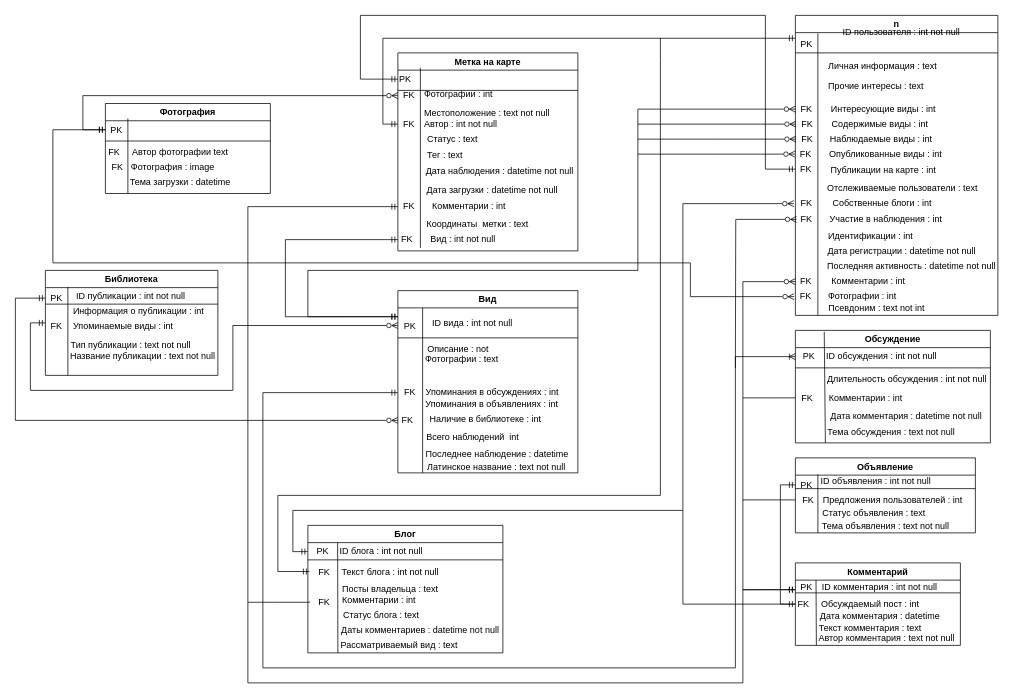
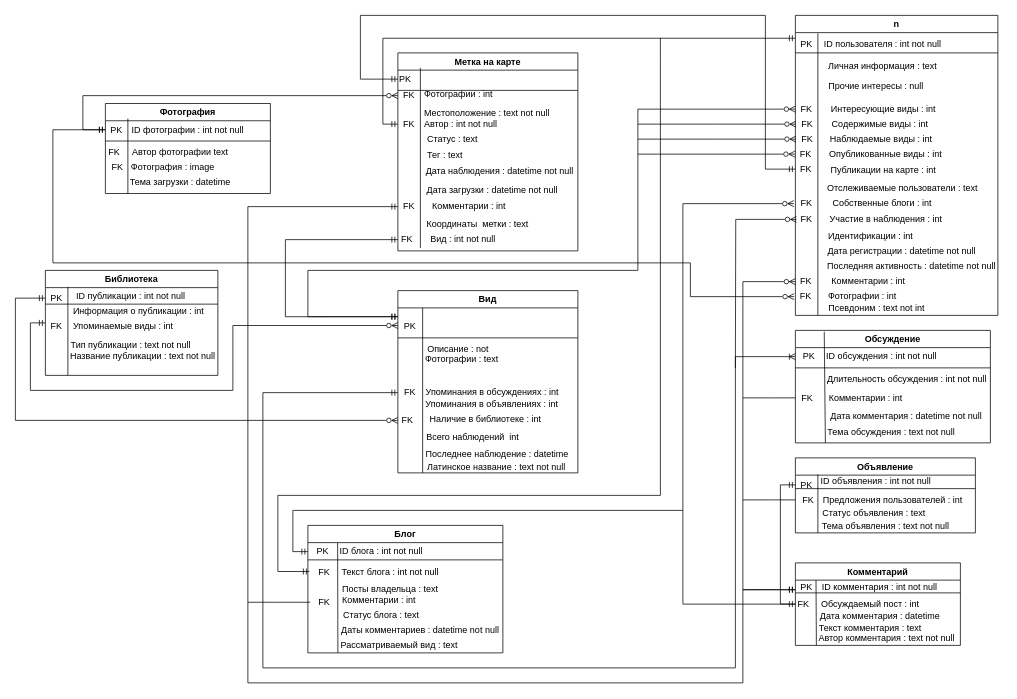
node "ID пользователя : int not null": moved (902, 33) -> (883, 44)
node "Прочие интересы : text": label "Прочие интересы : text" -> "Прочие интересы : null"
node "ID фотографии : int not null": added
node "ID вида : int not null": removed
